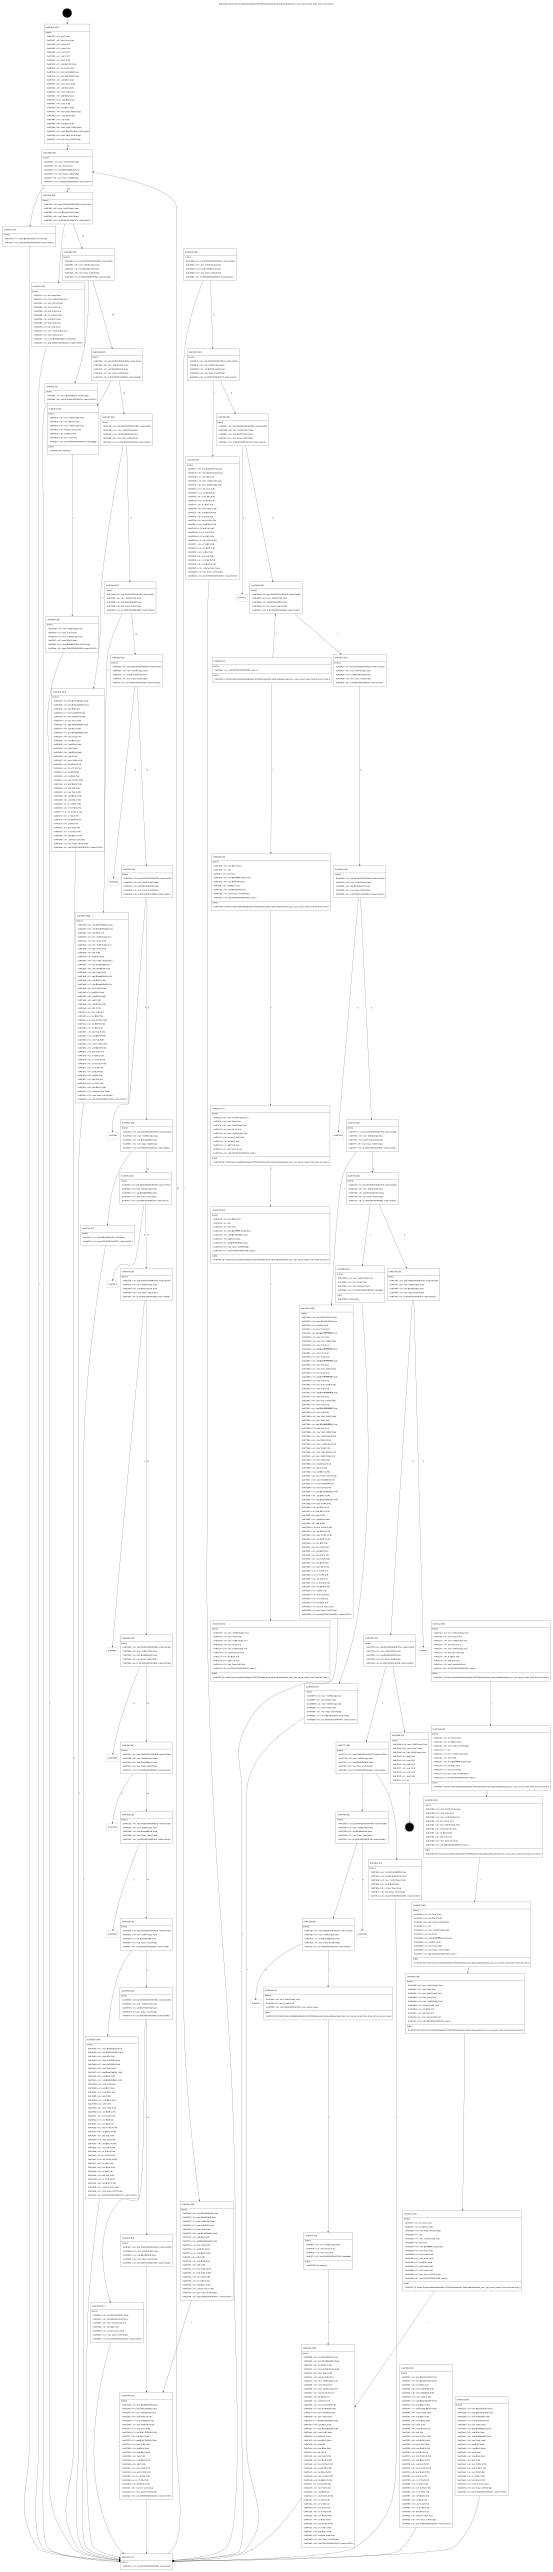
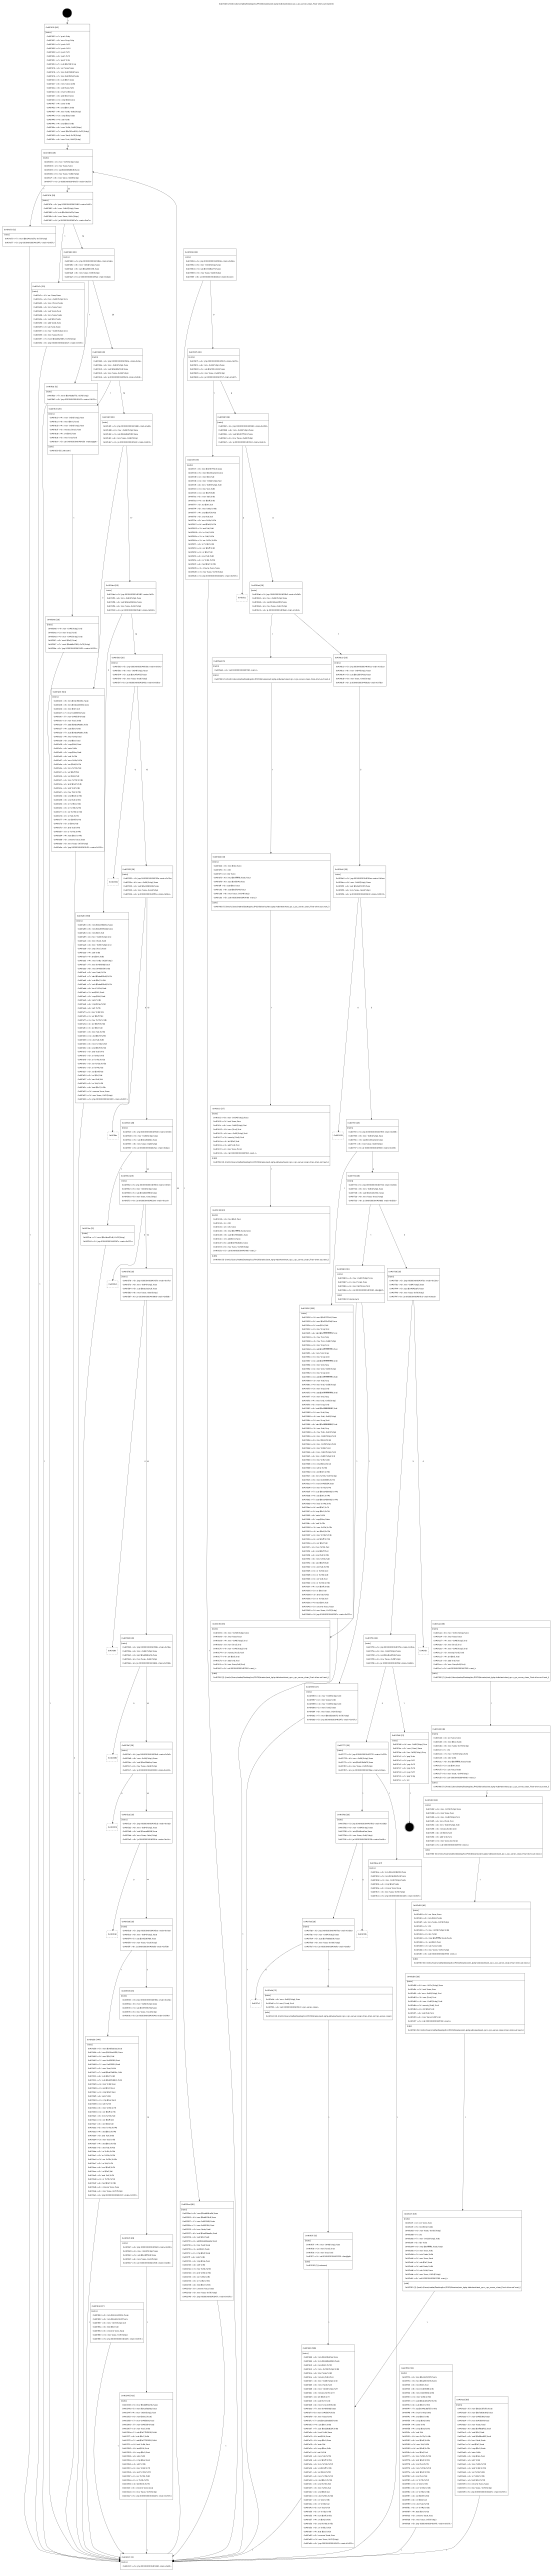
edge "0x401be6 [5]" -> "0x4016ad [28]": reversed
edge "0x401c38 [40]" -> "0x401c60 [38]": now "0x401983 [16]" -> "0x401c60 [38]"
edge "0x401d28 [46]" -> "0x401d56 [38]": removed, label "1"
edge "0x401605 [28]" -> "0x40194d [27]": removed, label "1"
edge "0x4020ed [88]" -> "0x402145 [103]": now "0x4020ed [88]" -> "0x40247c [5]"
